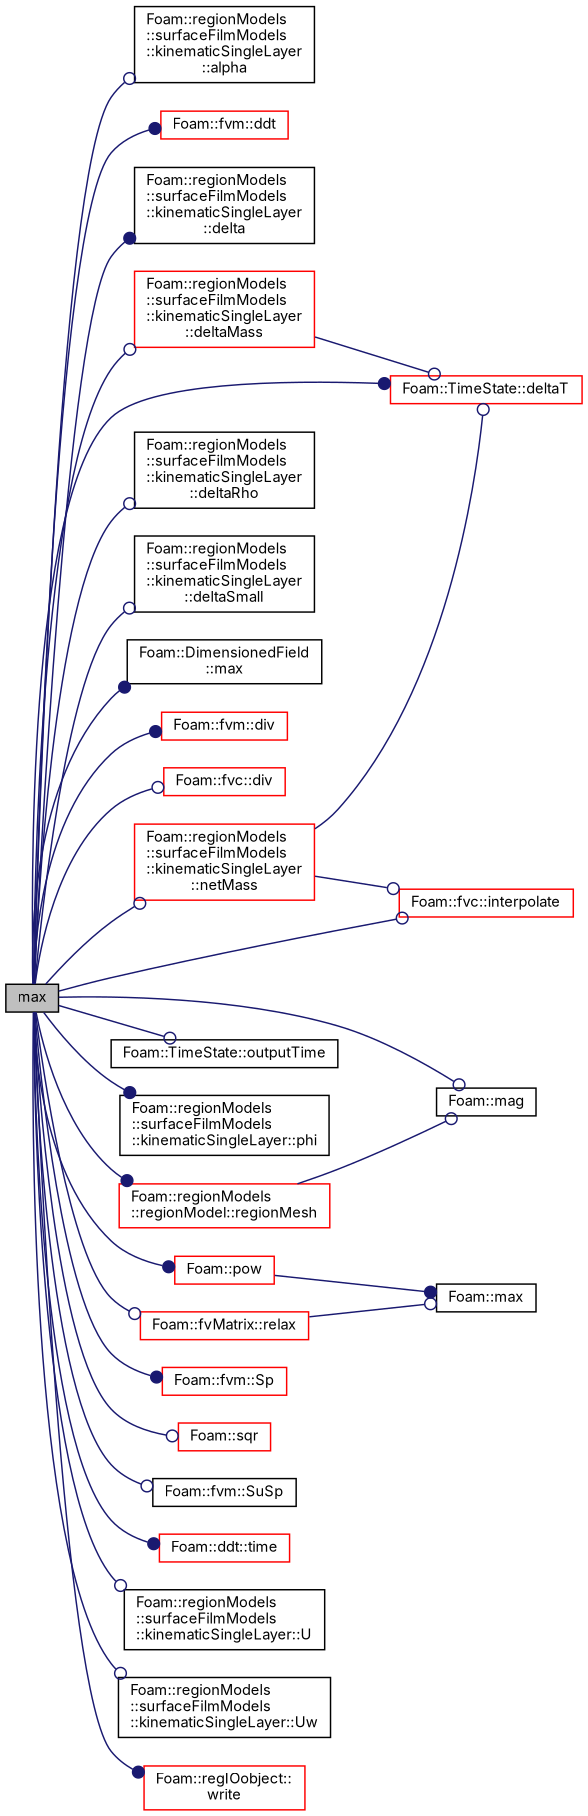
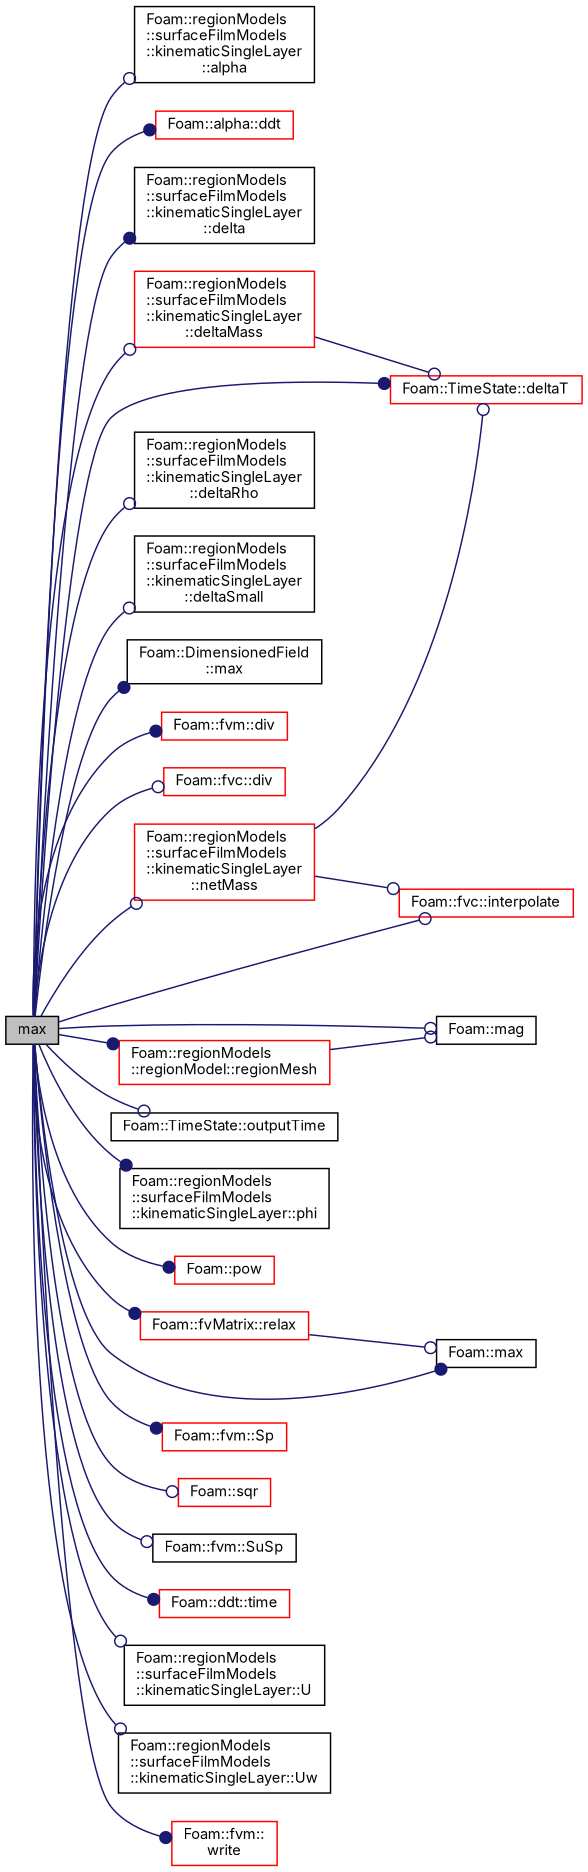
node "Foam::fvm::ddt": label "Foam::fvm::ddt" -> "Foam::alpha::ddt"
edge "max" -> "Foam::fvMatrix::relax": arrowhead odot -> dot
edge "Foam::pow" -> "Foam::max": now "max" -> "Foam::max"
node "Foam::regIOobject:: write": label "Foam::regIOobject:: write" -> "Foam::fvm:: write"
